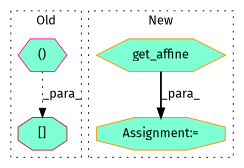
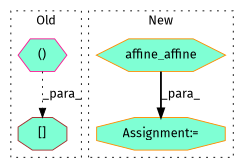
node "get_affine": label "get_affine" -> "affine_affine"
